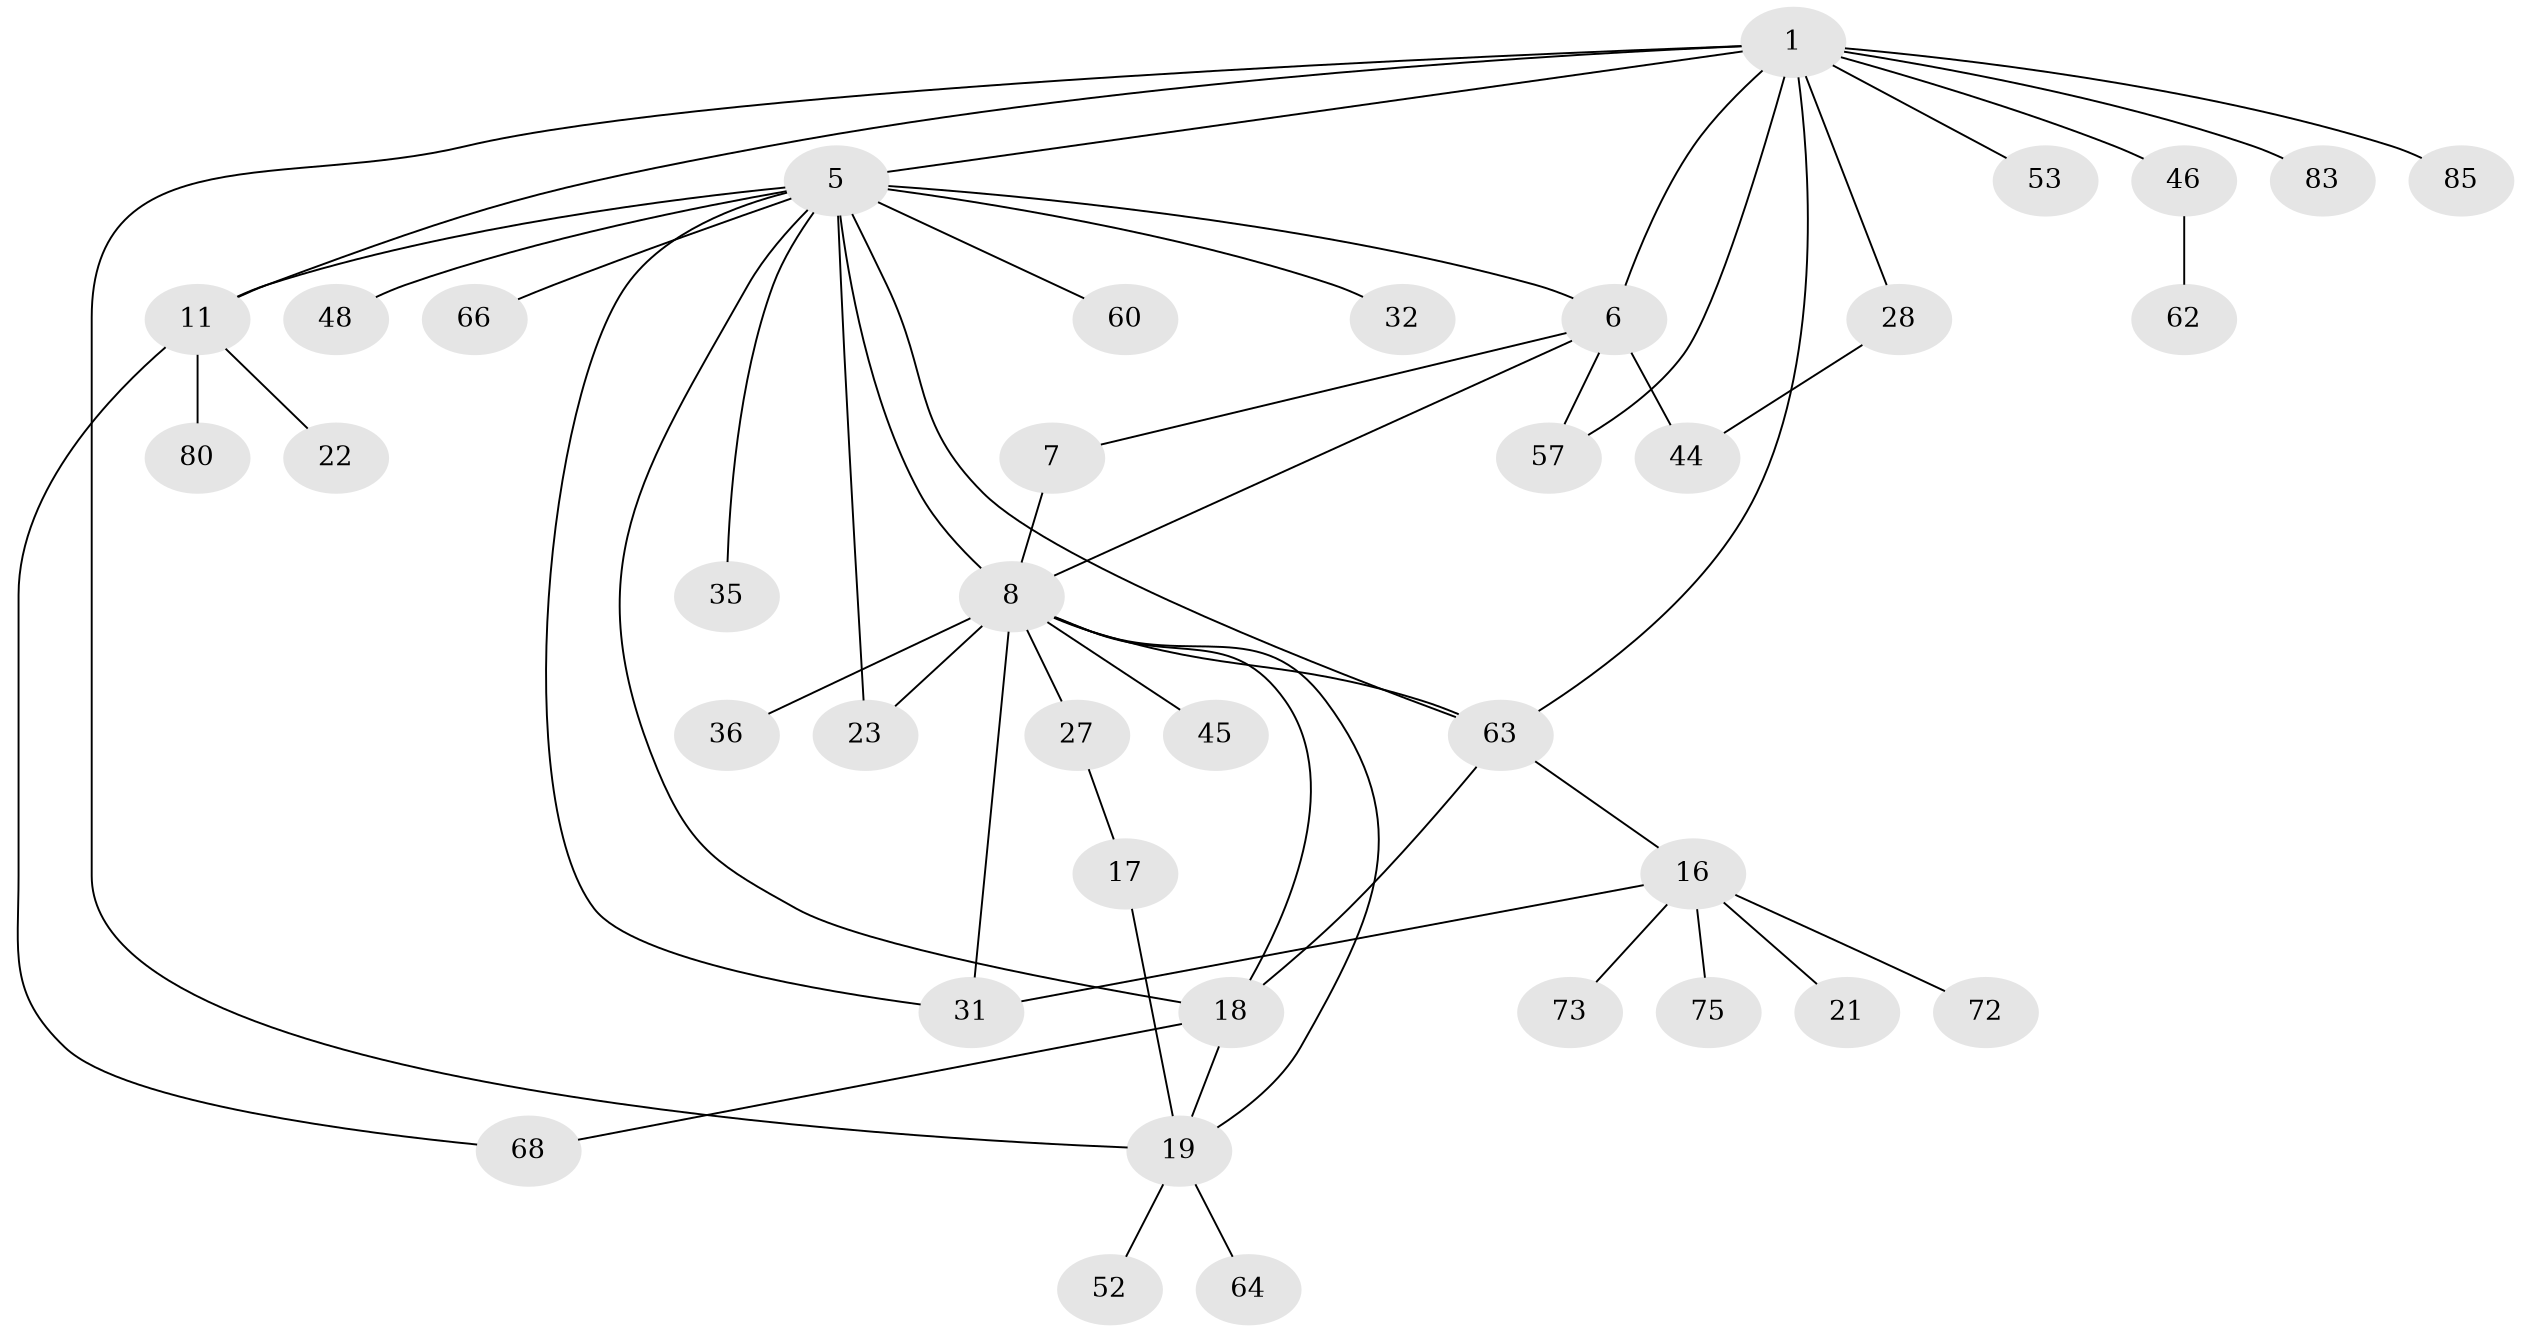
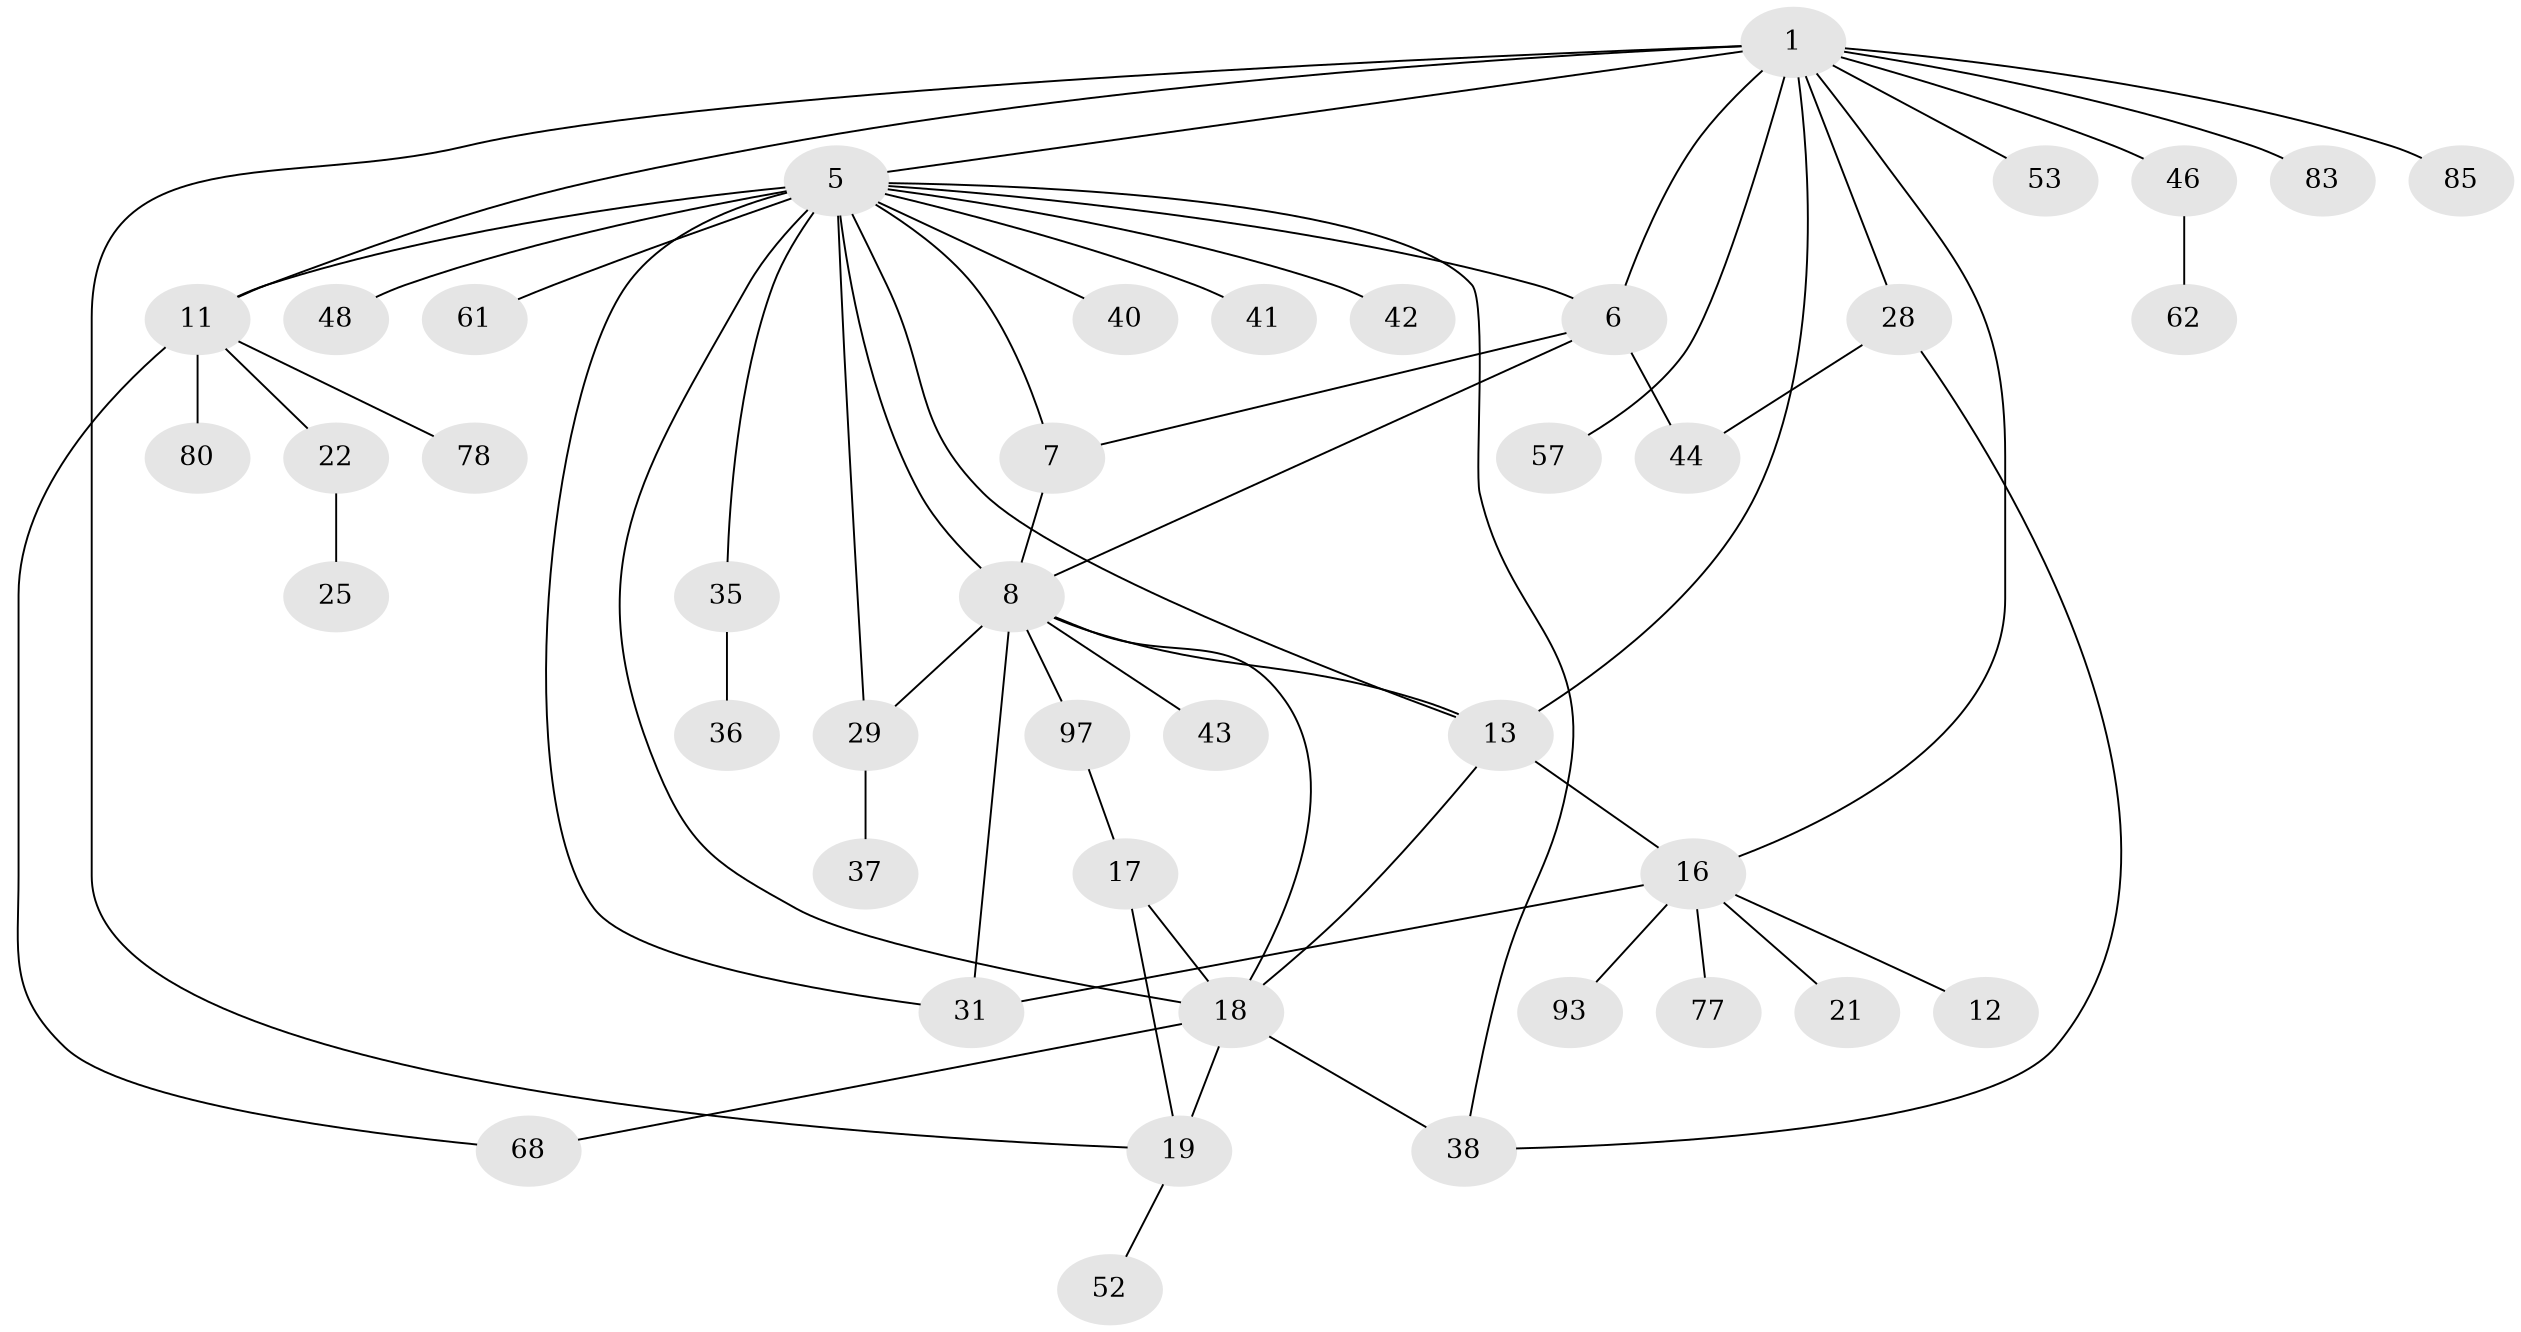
edge "5" -- "7": added
node "66": label "66" -> "61"
node "60": label "60" -> "40"
node "41": added
node "32": label "32" -> "42"
edge "6" -- "57": removed
node "78": added
edge "1" -- "16": added
node "25": added
edge "8" -- "36": now "35" -- "36"
node "23": label "23" -> "29"
node "27": label "27" -> "97"
node "45": label "45" -> "43"
node "63": label "63" -> "13"
edge "8" -- "19": removed
node "37": added
edge "17" -- "18": added
node "73": label "73" -> "93"
node "75": label "75" -> "77"
node "72": label "72" -> "12"
node "38": added
node "64": removed
